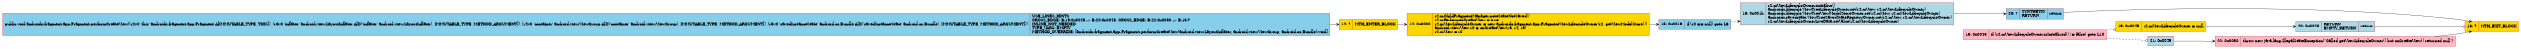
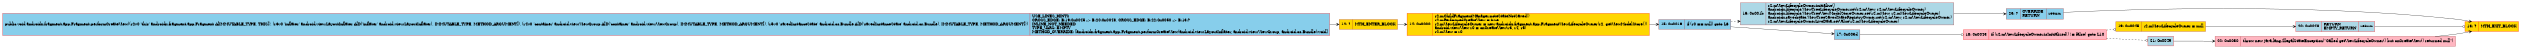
node "23: ?": text "SYNTHETIC" -> "OVERRIDE"
node "17: 0x003d": added
